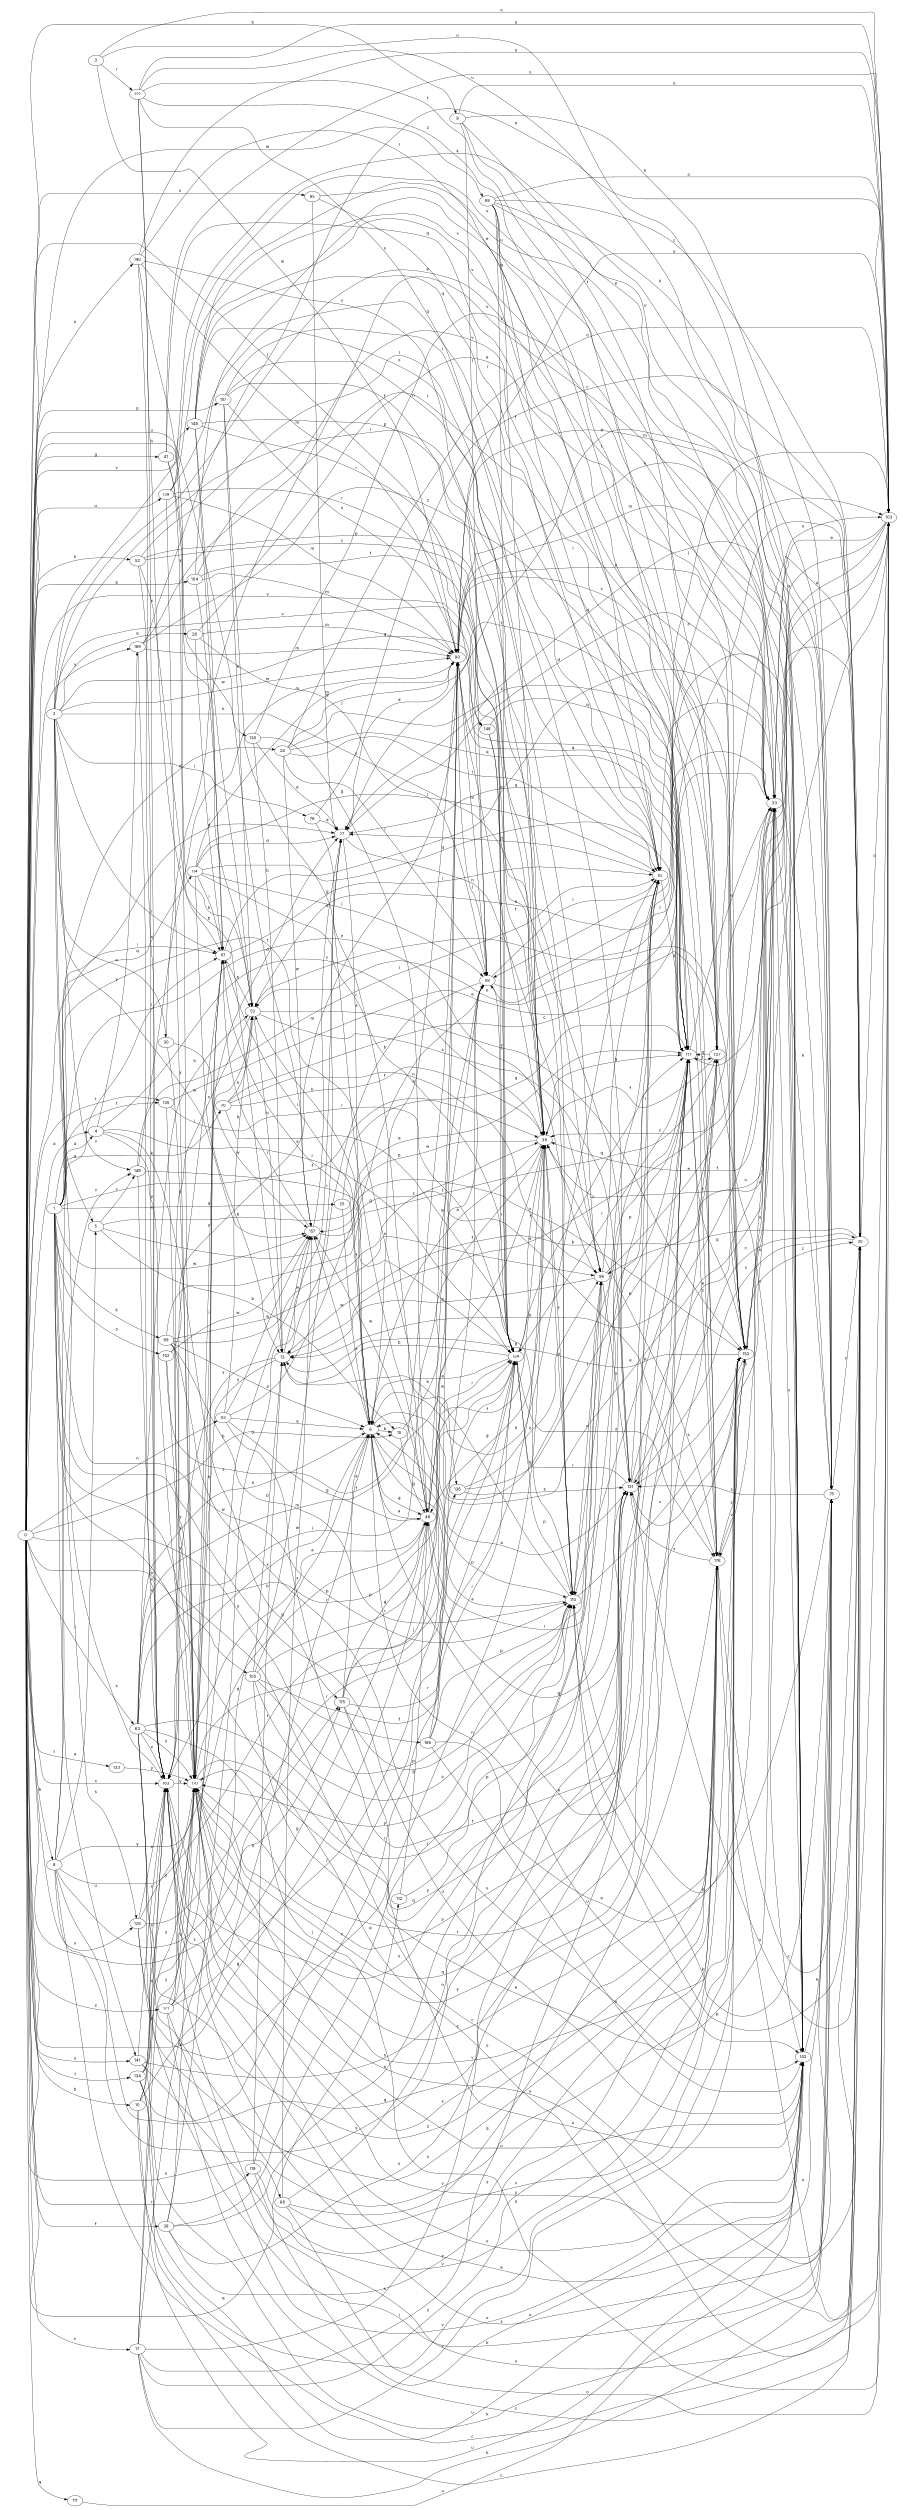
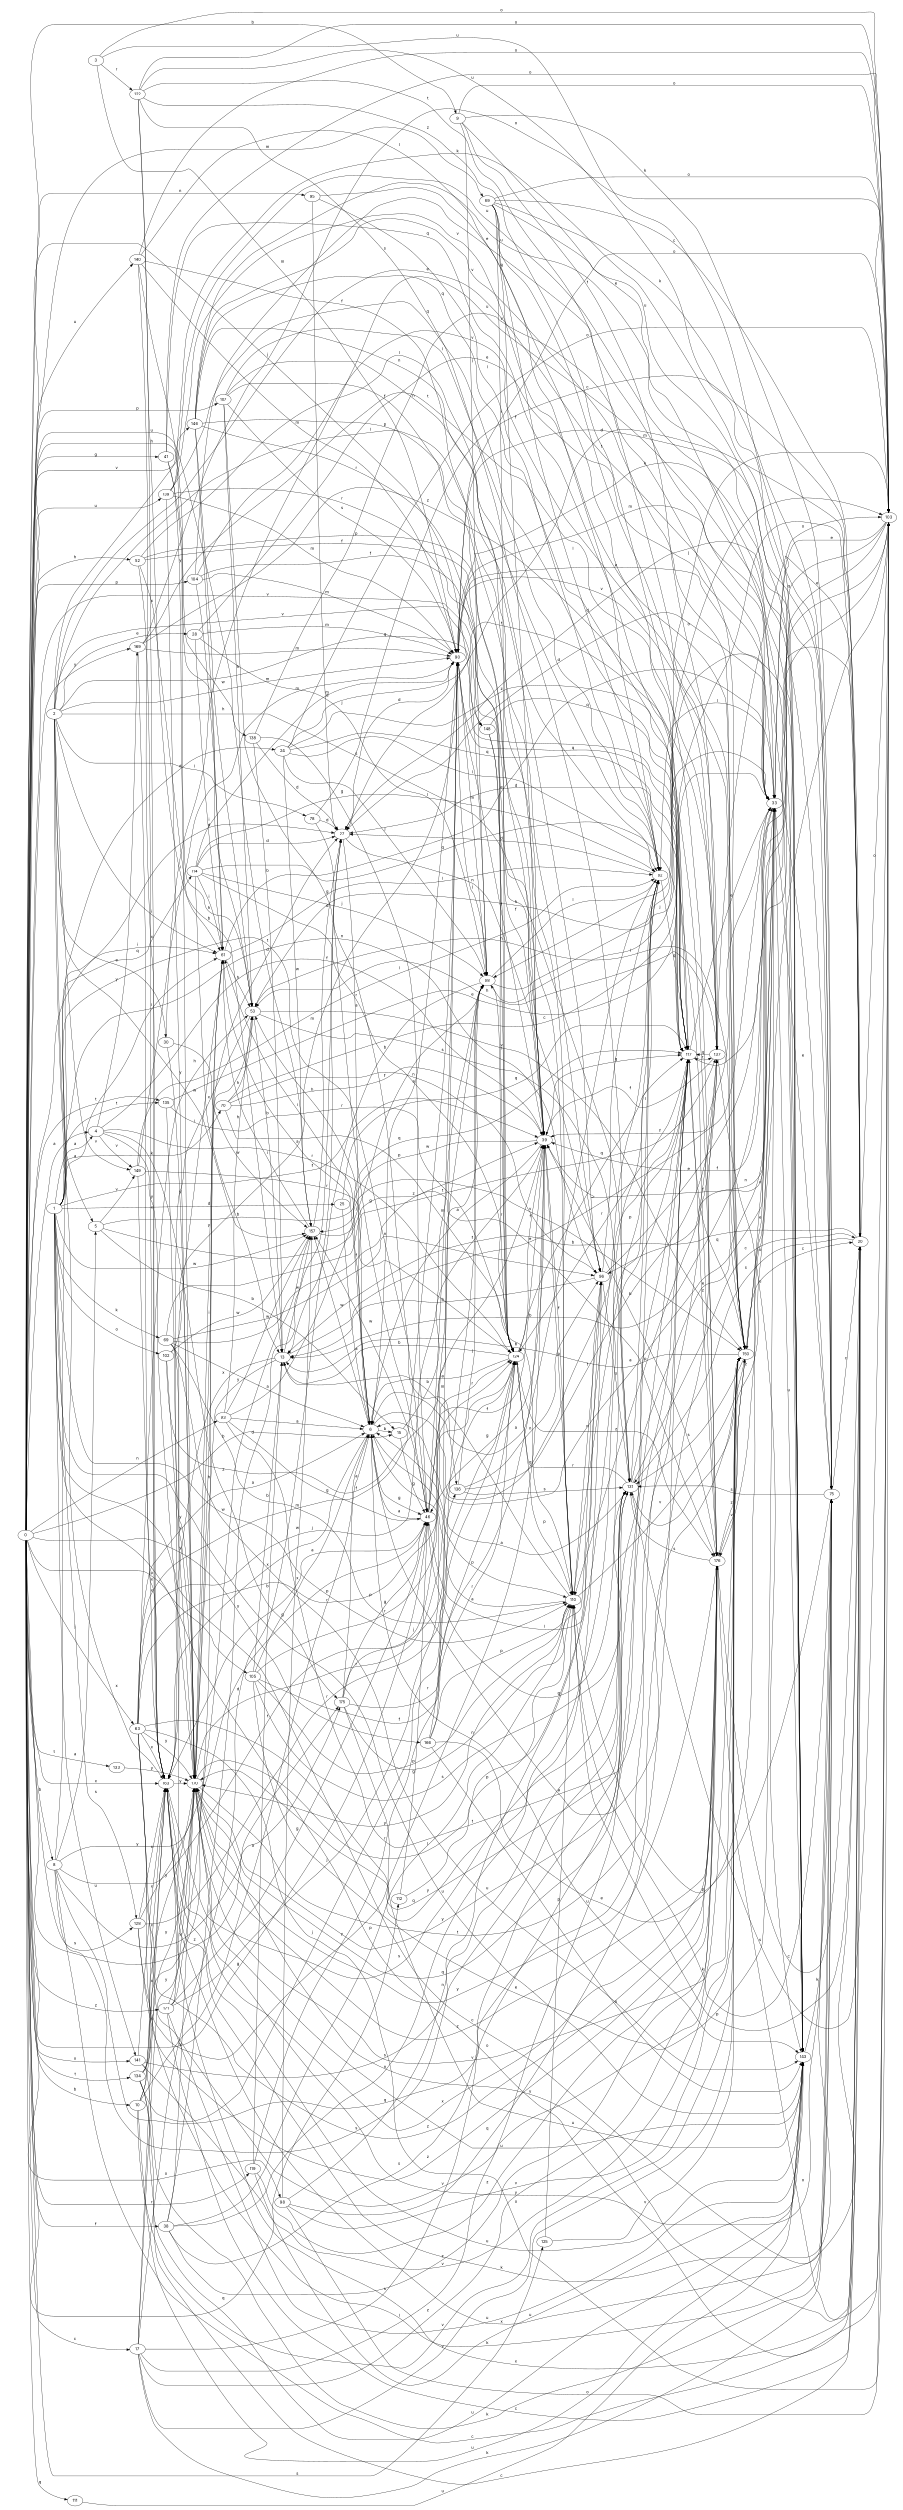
edge "136" -> "68": added, label "j"
edge "8" -> "149": now "4" -> "149"
node "125": added
